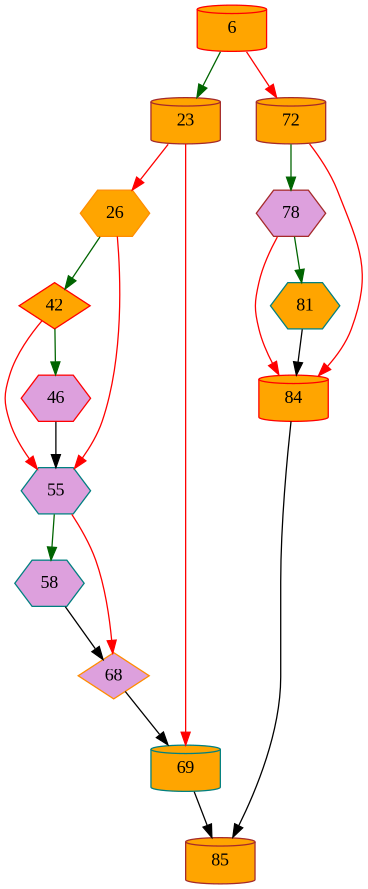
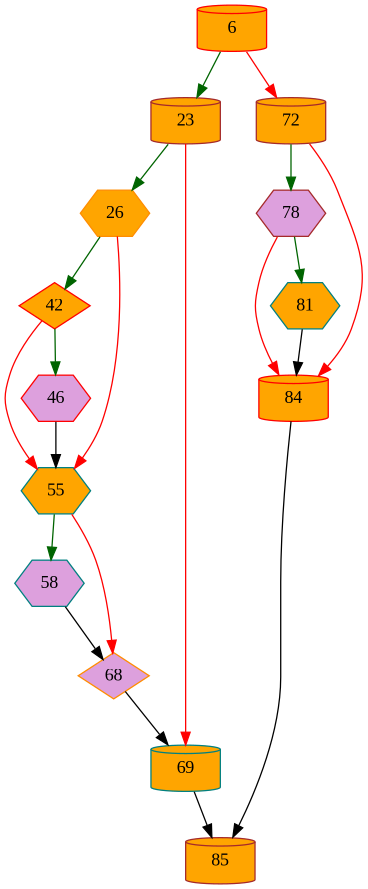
edge "23" -> "26": color red -> darkgreen
node "55": fillcolor plum -> orange
